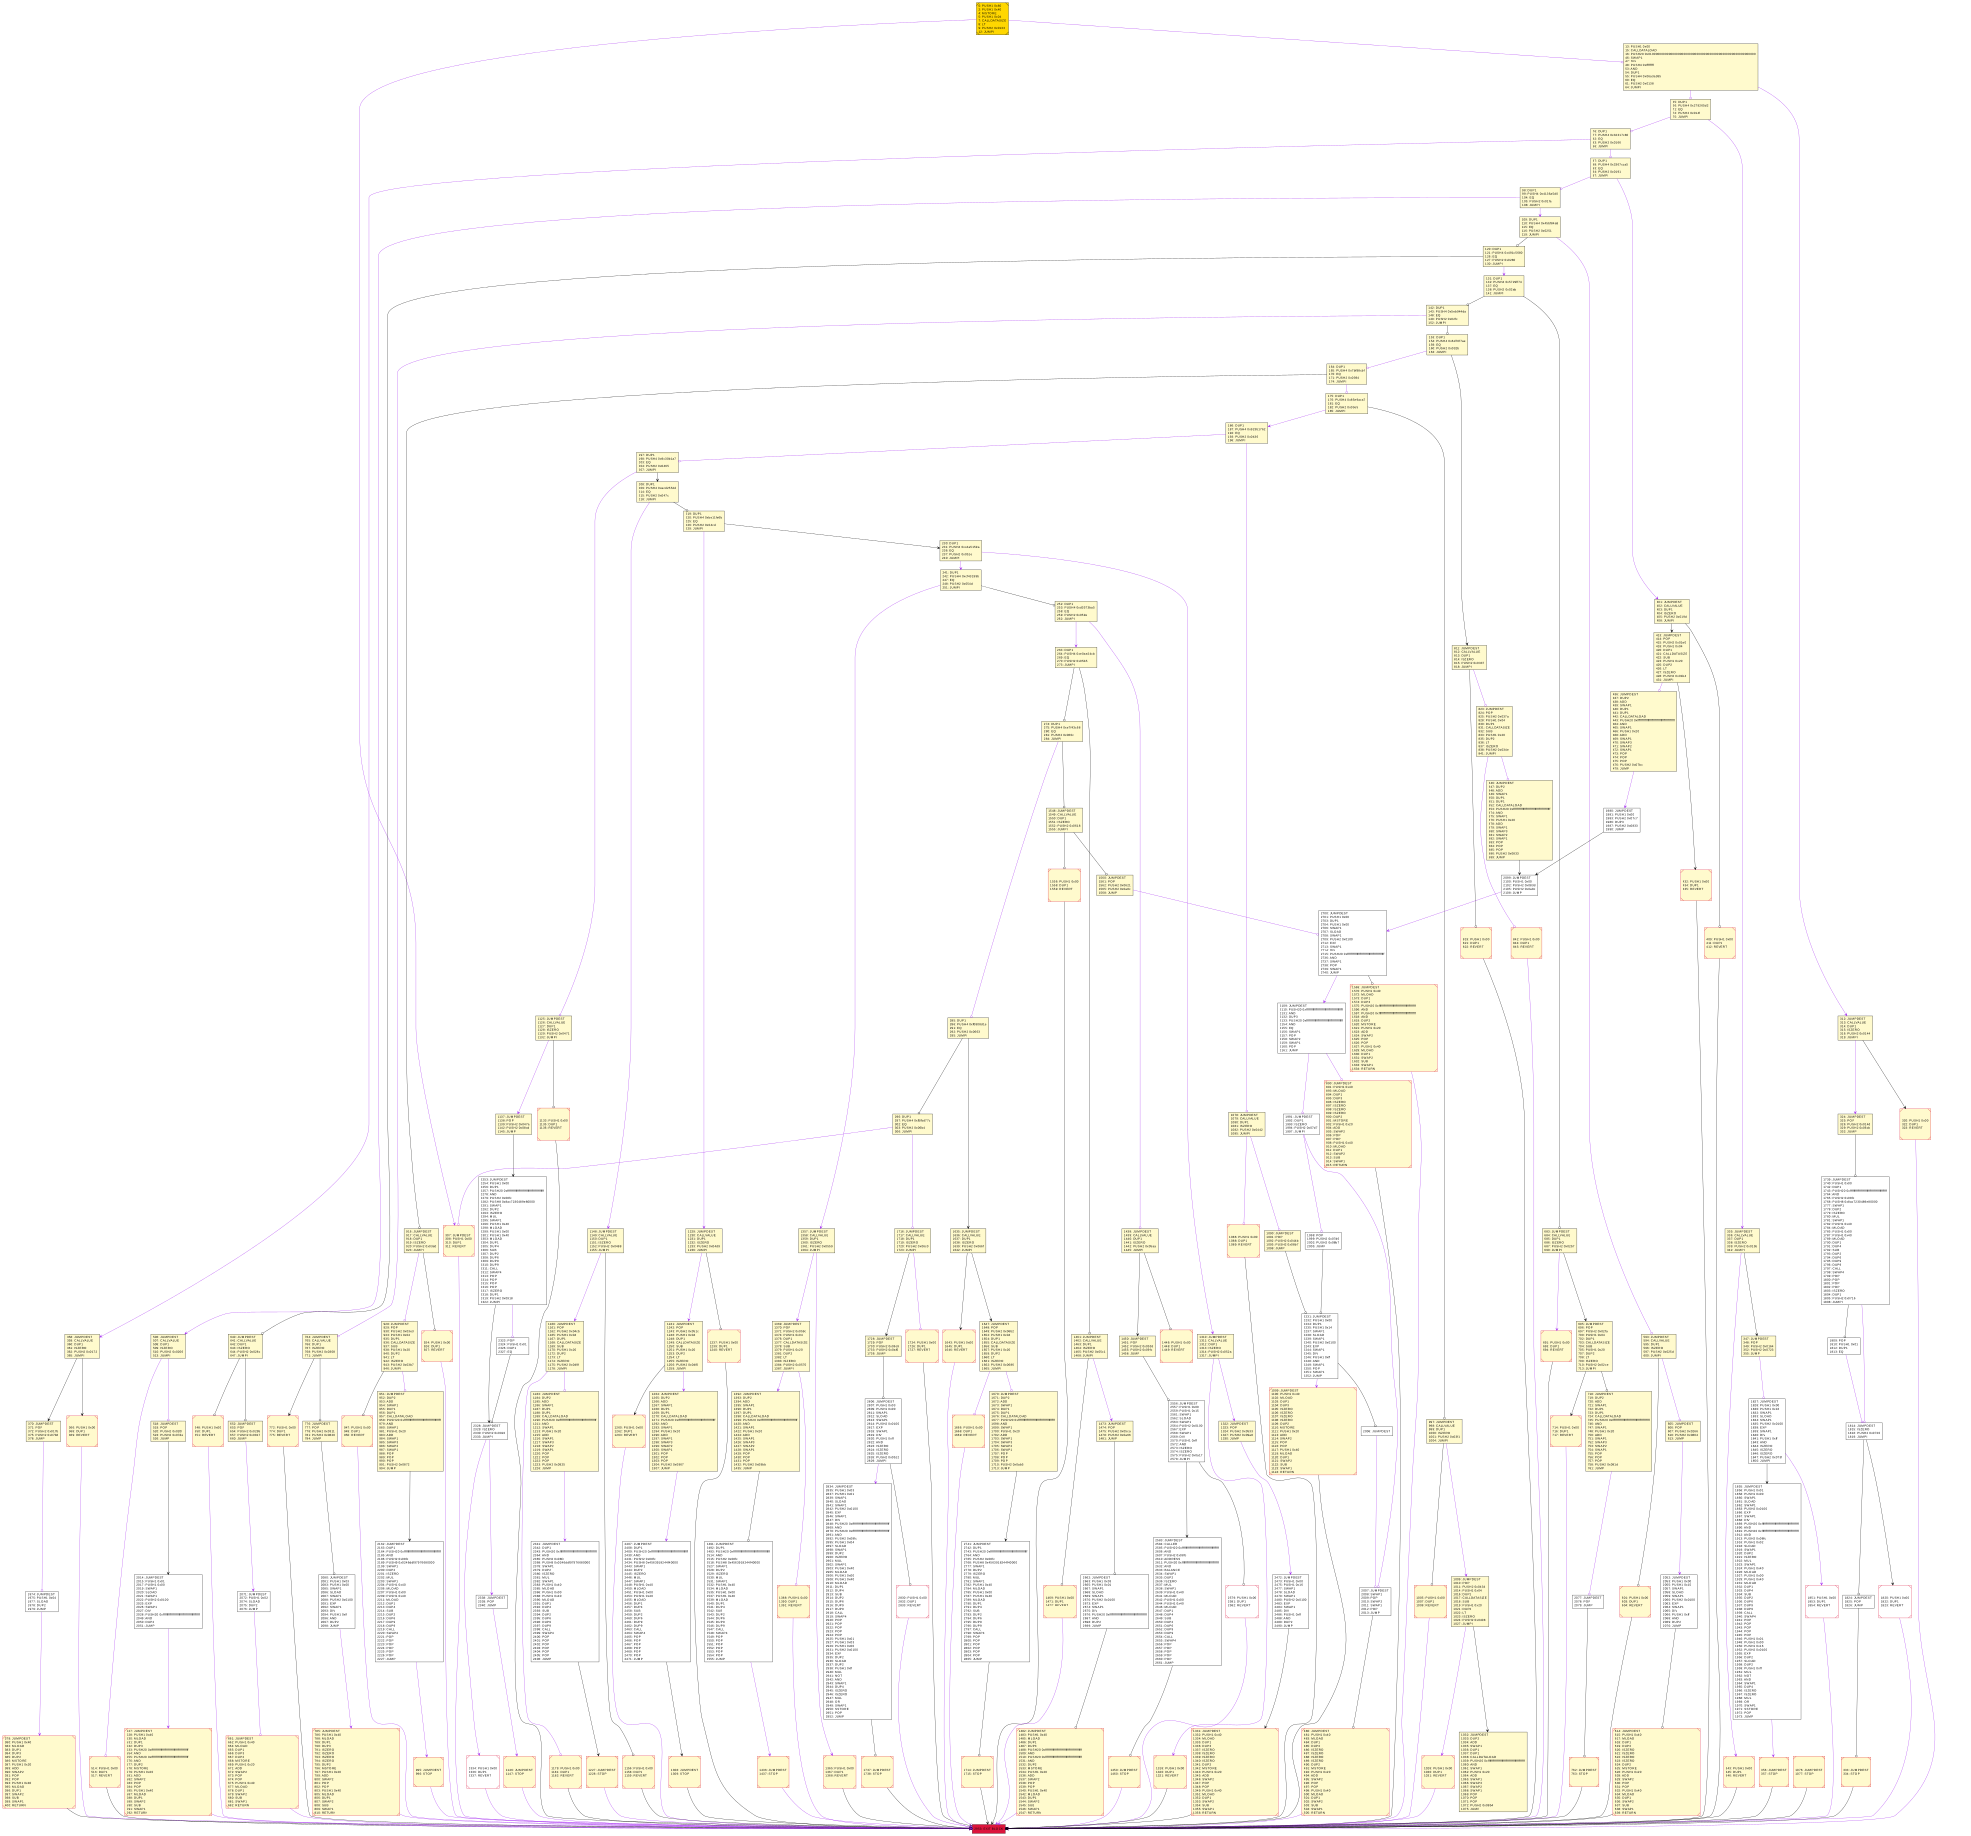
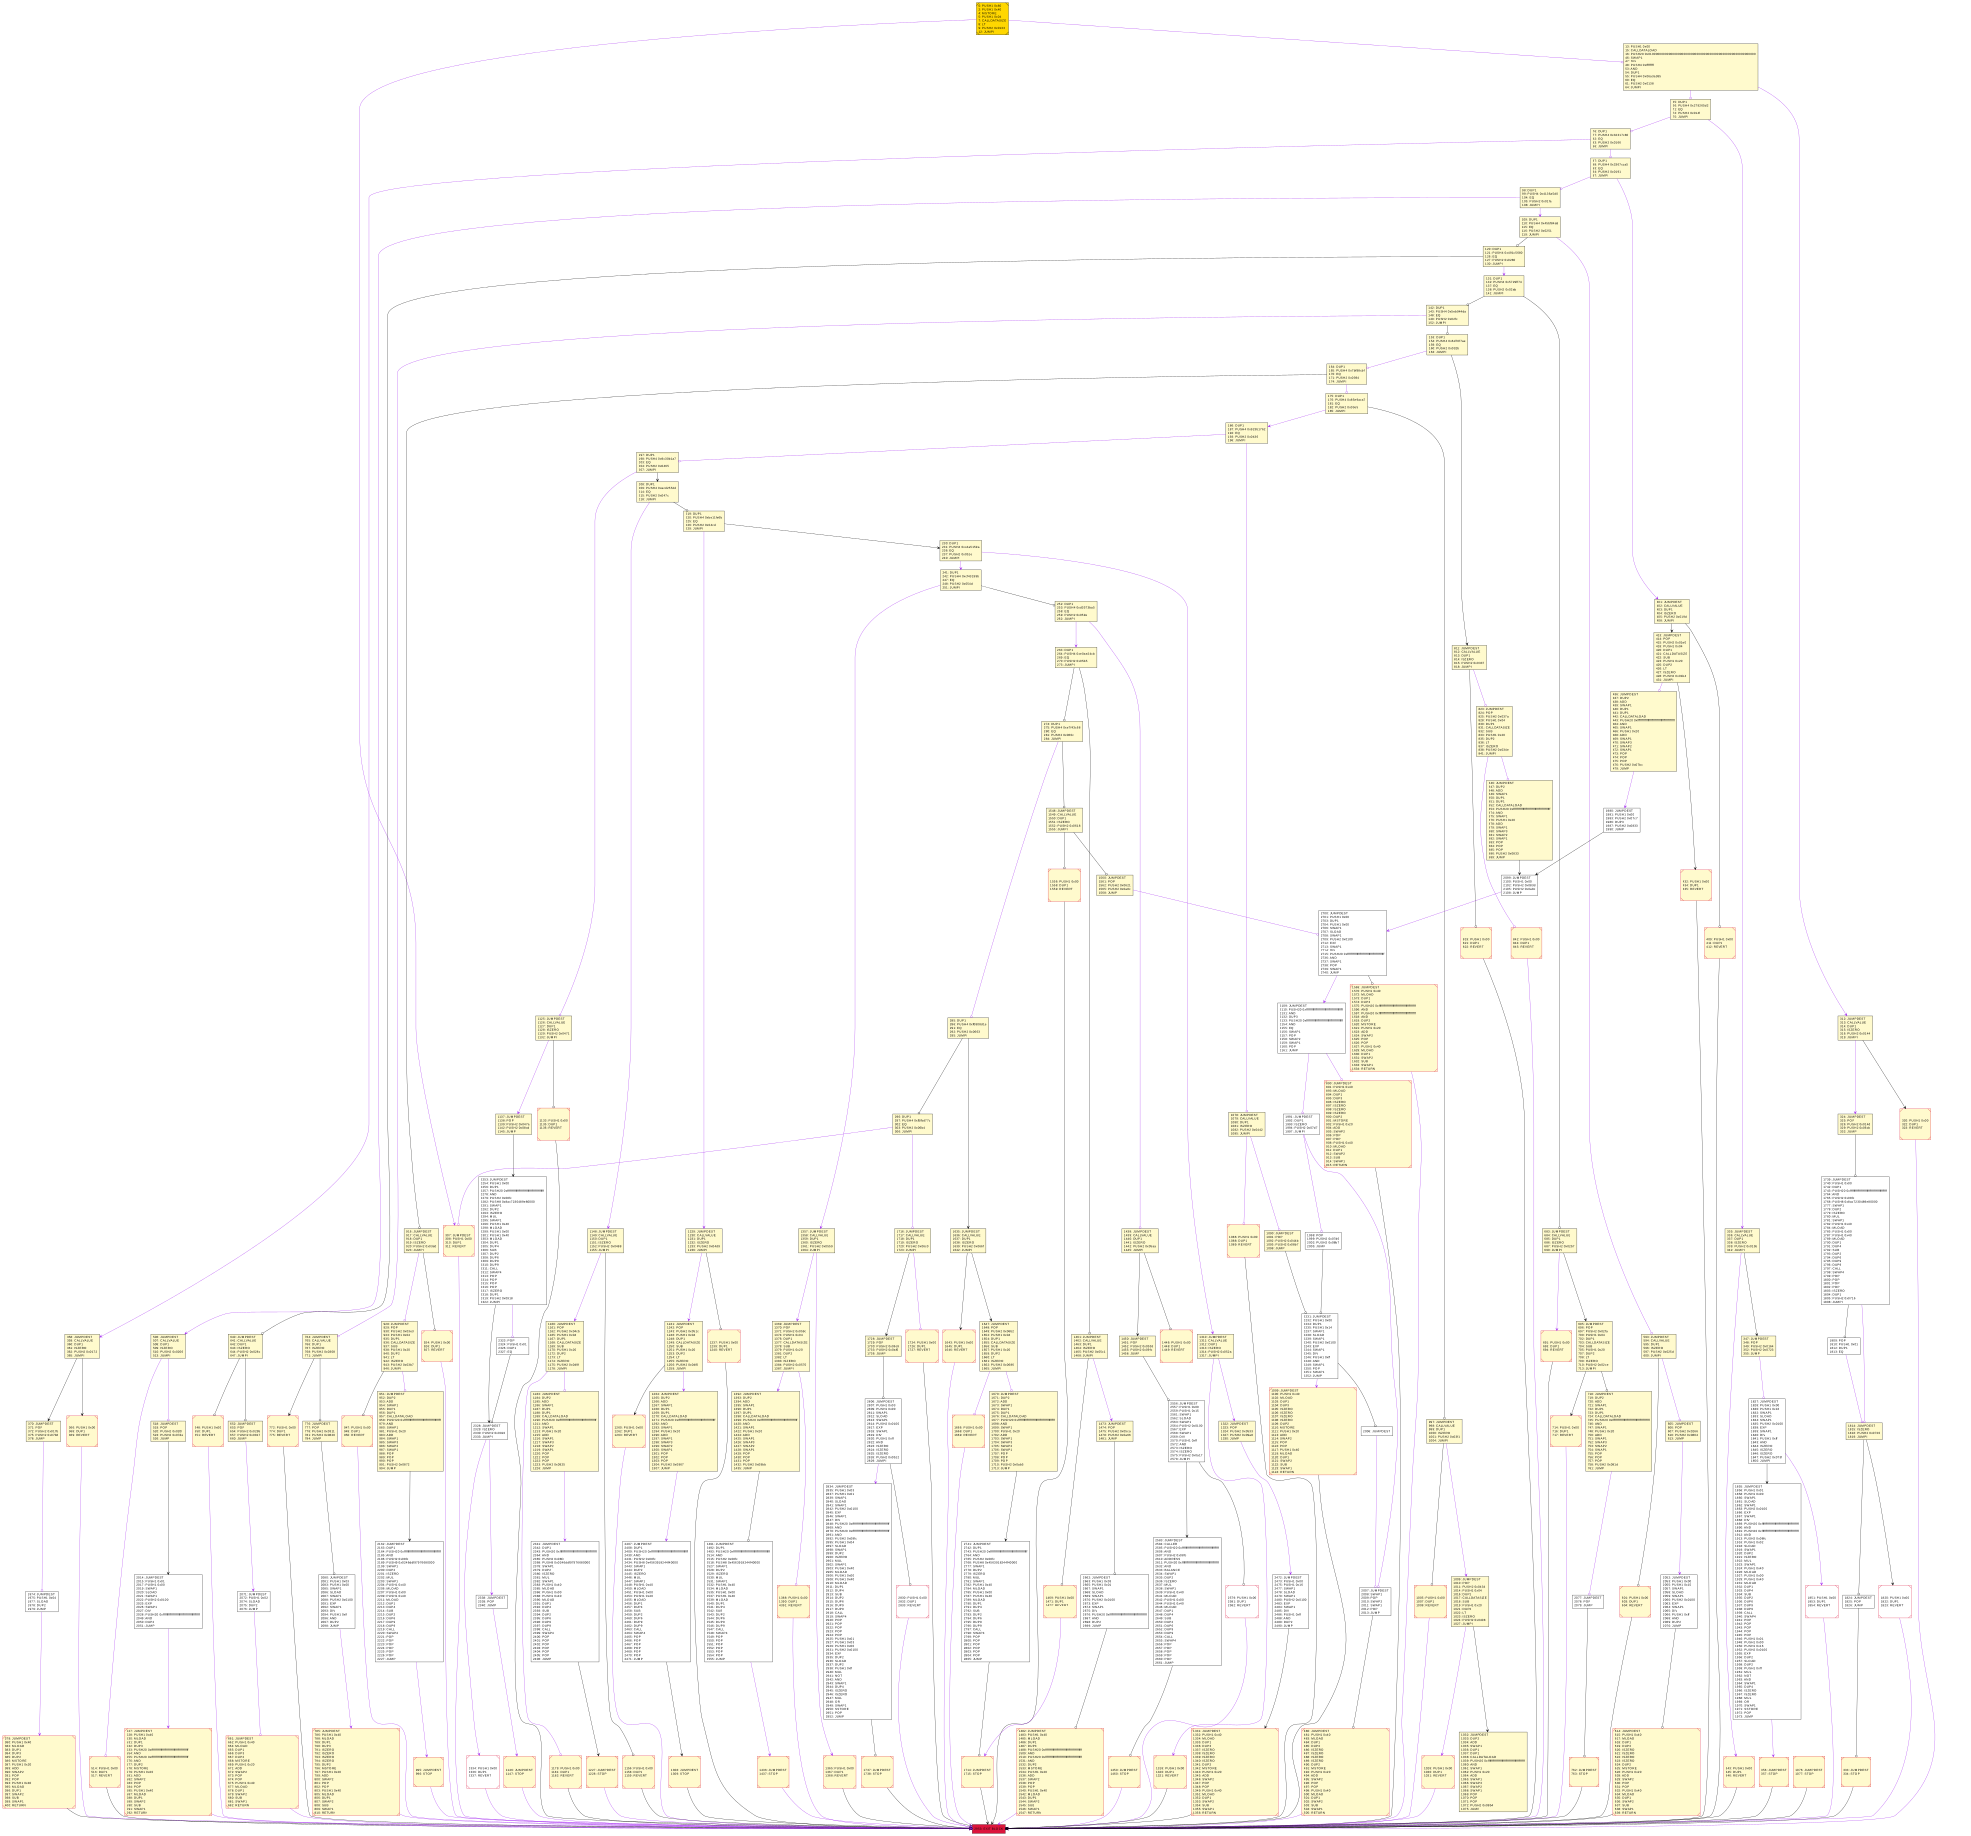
node "1814: JUMPDEST 1815: ISZERO 1816: PUSH2 0x0720 1819: JUMPI": fillcolor white -> lemonchiffon
node "1388: PUSH1 0x00 1390: DUP1 1391: REVERT": label "1388: PUSH1 0x00 1390: DUP1 1391: REVERT" -> "1388: PUSH1 0x00 1390: DUP1 4391: REVERT"
edge "1469: PUSH1 0x00 1471: DUP1 1472: REVERT" -> "2953: EXIT BLOCK": now "1469: PUSH1 0x00 1471: DUP1 1472: REVERT" -> "1714: JUMPDEST 1715: STOP"
